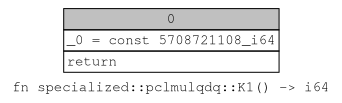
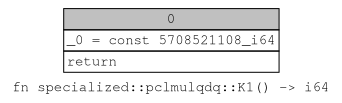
node "0": text "_0 = const 5708721108_i64" -> "_0 = const 5708521108_i64"
